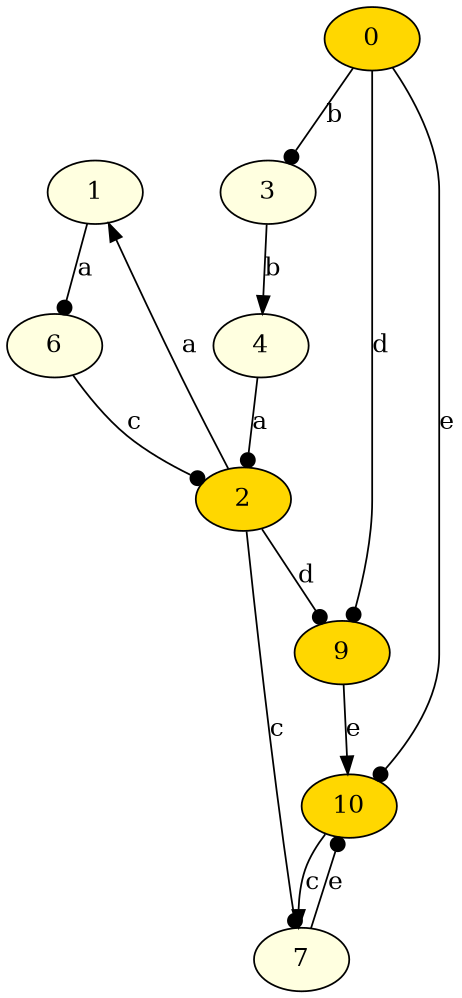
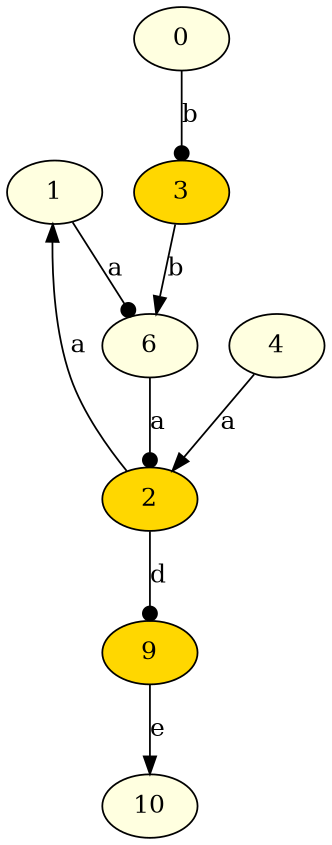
node "0": fillcolor gold -> lightyellow
node "3": fillcolor lightyellow -> gold
edge "3" -> "4": now "3" -> "6"
edge "0" -> "9": removed, label "d"
edge "4" -> "2": arrowhead dot -> normal
edge "0" -> "10": removed, label "e"
edge "6" -> "2": label "c" -> "a"
node "10": fillcolor gold -> lightyellow
node "7": removed
